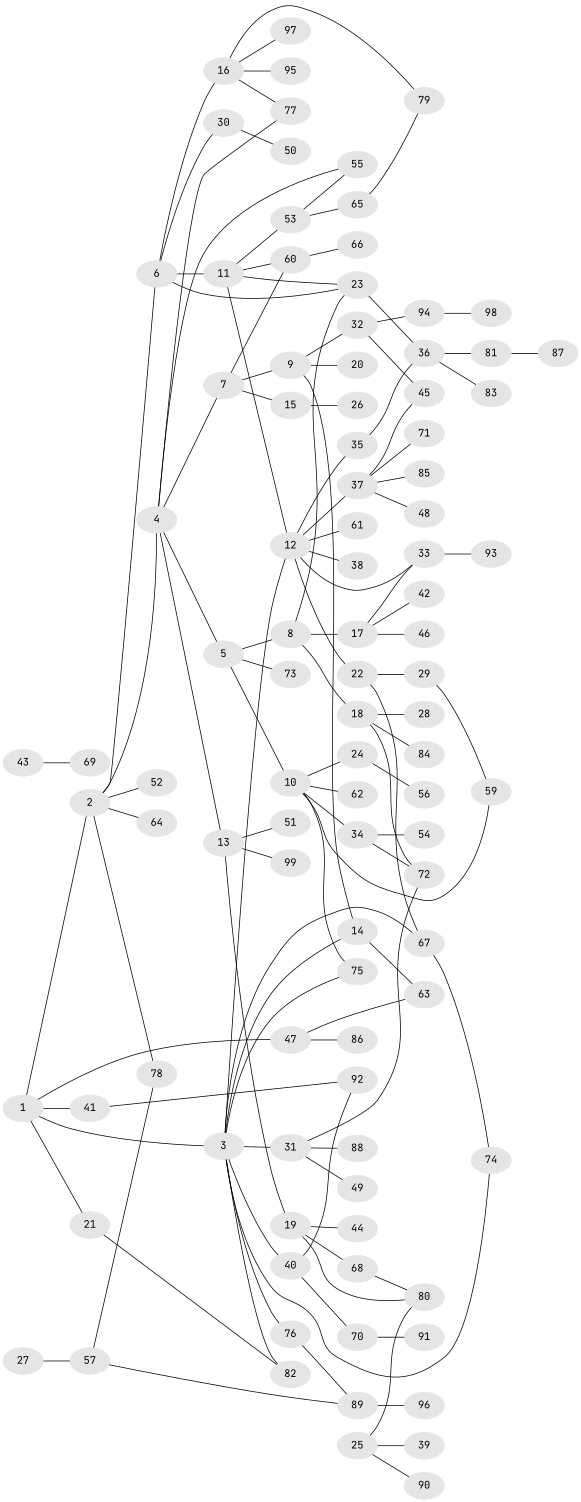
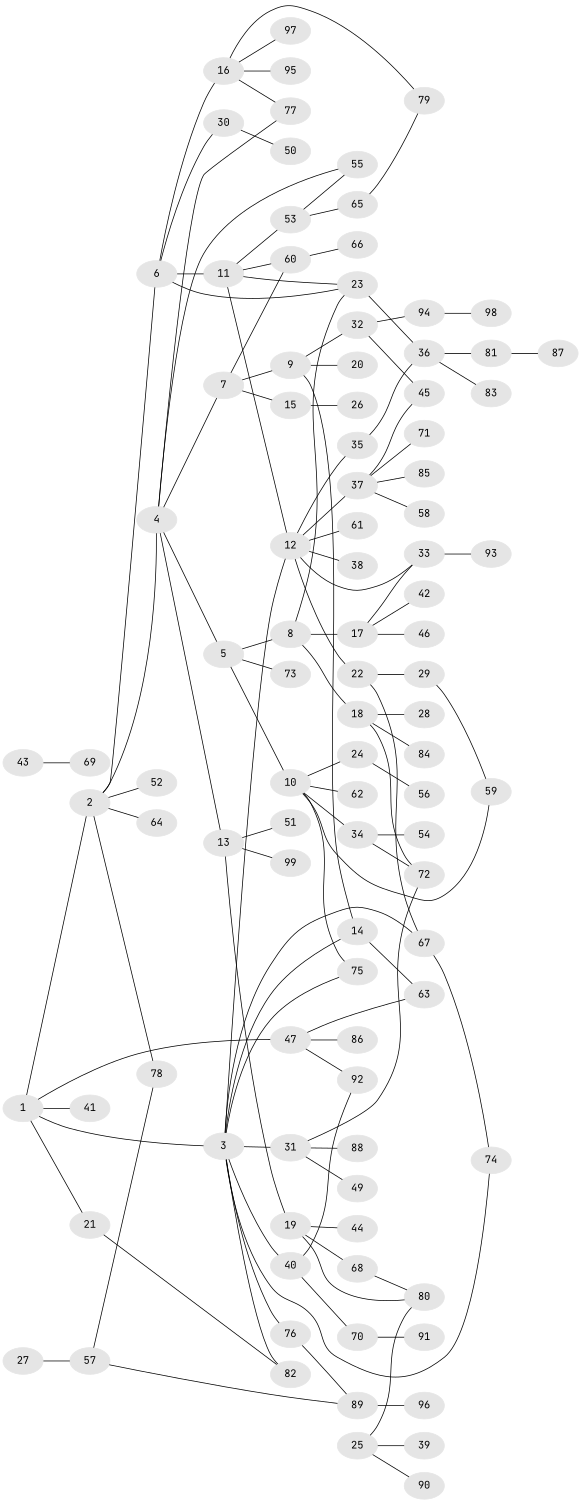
node "48": label "48" -> "58"
edge "92" -- "41": now "92" -- "47"
